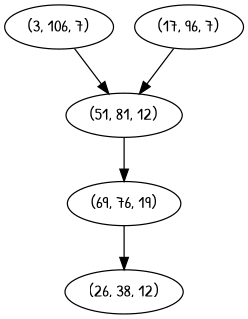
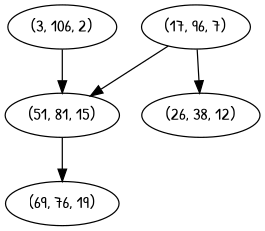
node "(3, 106, 7)": label "(3, 106, 7)" -> "(3, 106, 2)"
node "(51, 81, 12)": label "(51, 81, 12)" -> "(51, 81, 15)"
edge "(69, 76, 19)" -> "(26, 38, 12)": now "(17, 96, 7)" -> "(26, 38, 12)"
